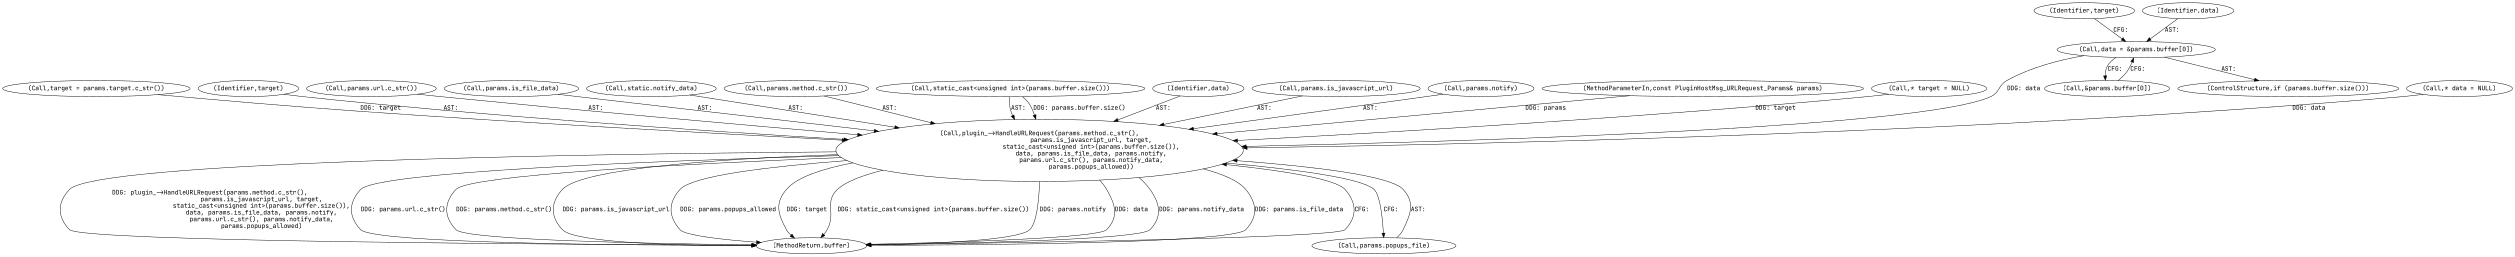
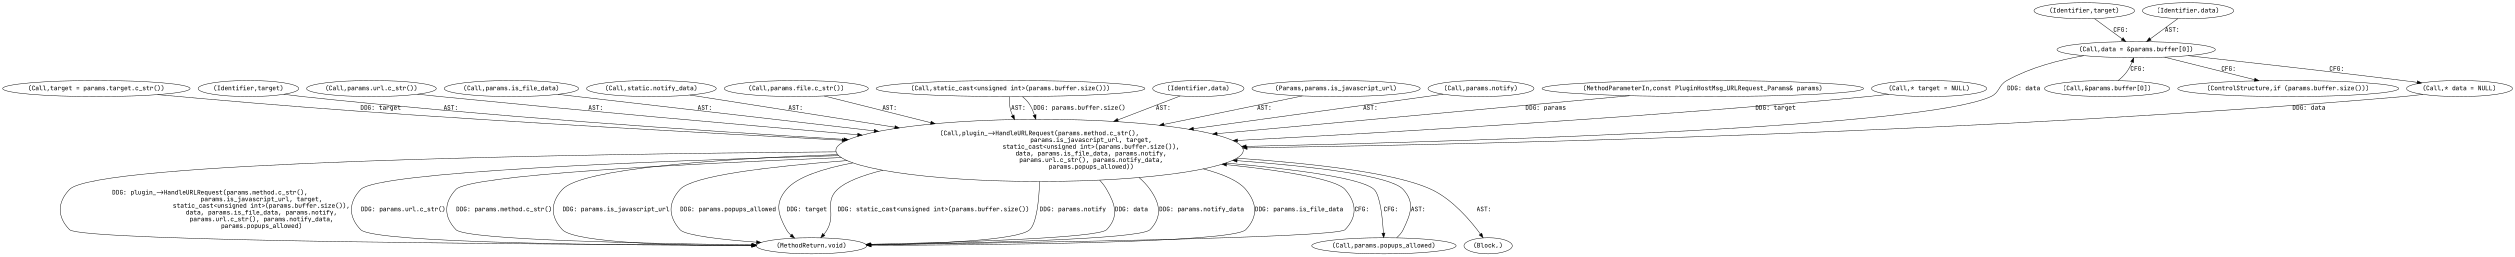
edge "(Call,data = &params.buffer[0])" -> "(Call,&params.buffer[0])": now "(Call,data = &params.buffer[0])" -> "(Call,* data = NULL)"
edge "(Call,data = &params.buffer[0])" -> "(ControlStructure,if (params.buffer.size()))": label "AST: " -> "CFG: "
node "(Call,params.method.c_str())": label "(Call,params.method.c_str())" -> "(Call,params.file.c_str())"
node "(Call,params.is_javascript_url)": label "(Call,params.is_javascript_url)" -> "(Params,params.is_javascript_url)"
node "(MethodReturn,buffer)": label "(MethodReturn,buffer)" -> "(MethodReturn,void)"
node "(Call,params.popups_file)": label "(Call,params.popups_file)" -> "(Call,params.popups_allowed)"
node "(Block,)": added
